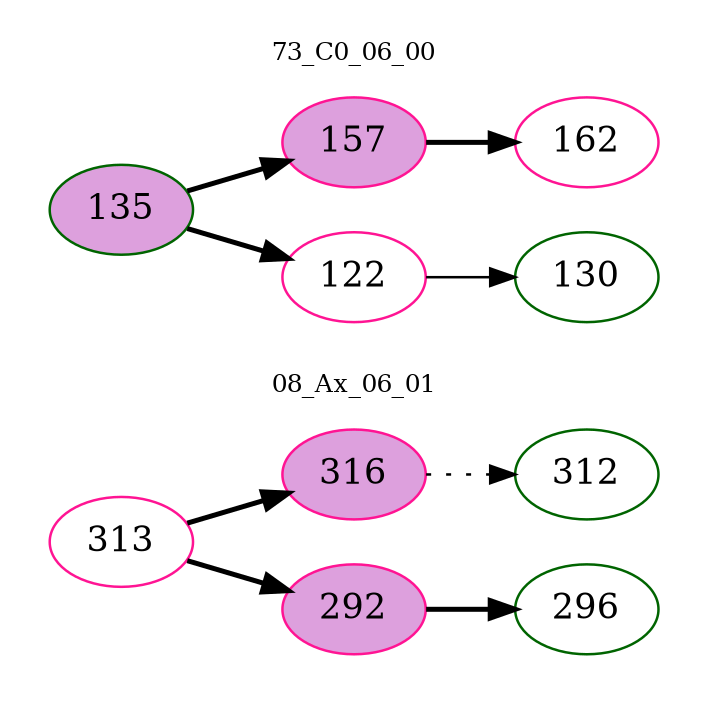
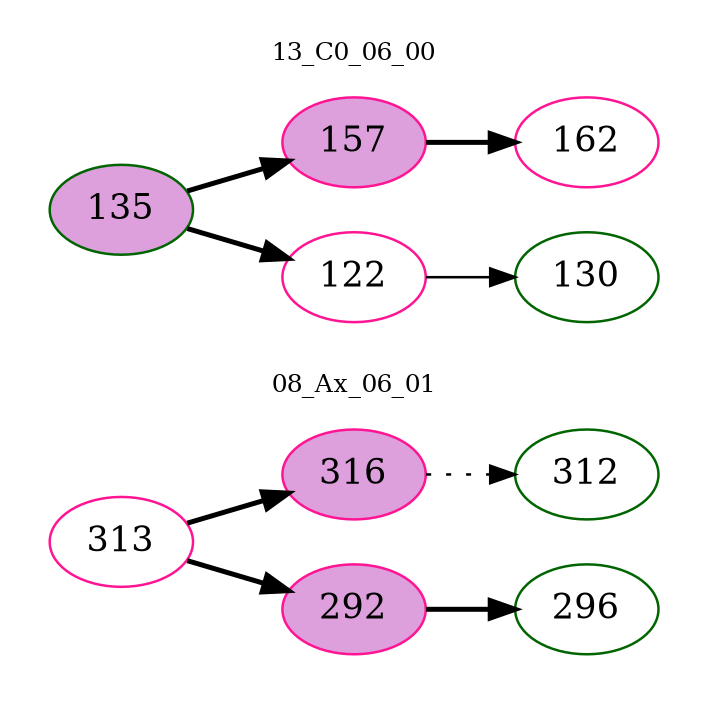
cluster "73_C0_06_00": label "73_C0_06_00" -> "13_C0_06_00"
